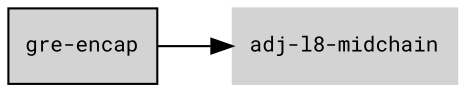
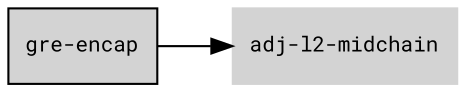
node "adj-l8-midchain": label "adj-l8-midchain" -> "adj-l2-midchain"
